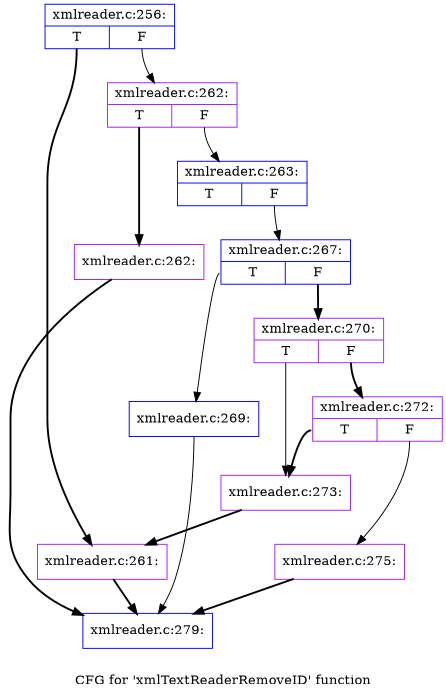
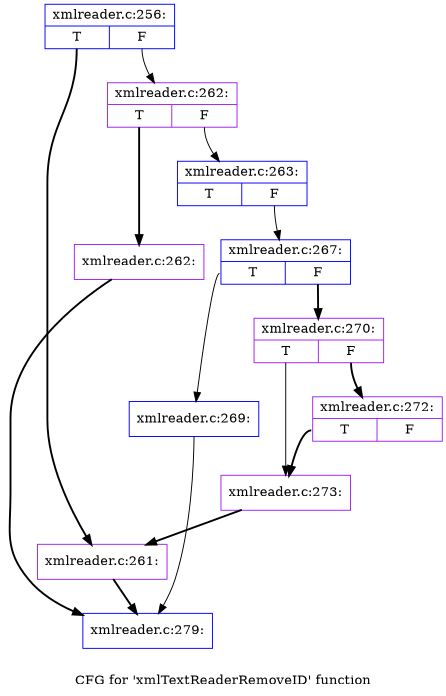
node "xmlreader.c:275:": removed
